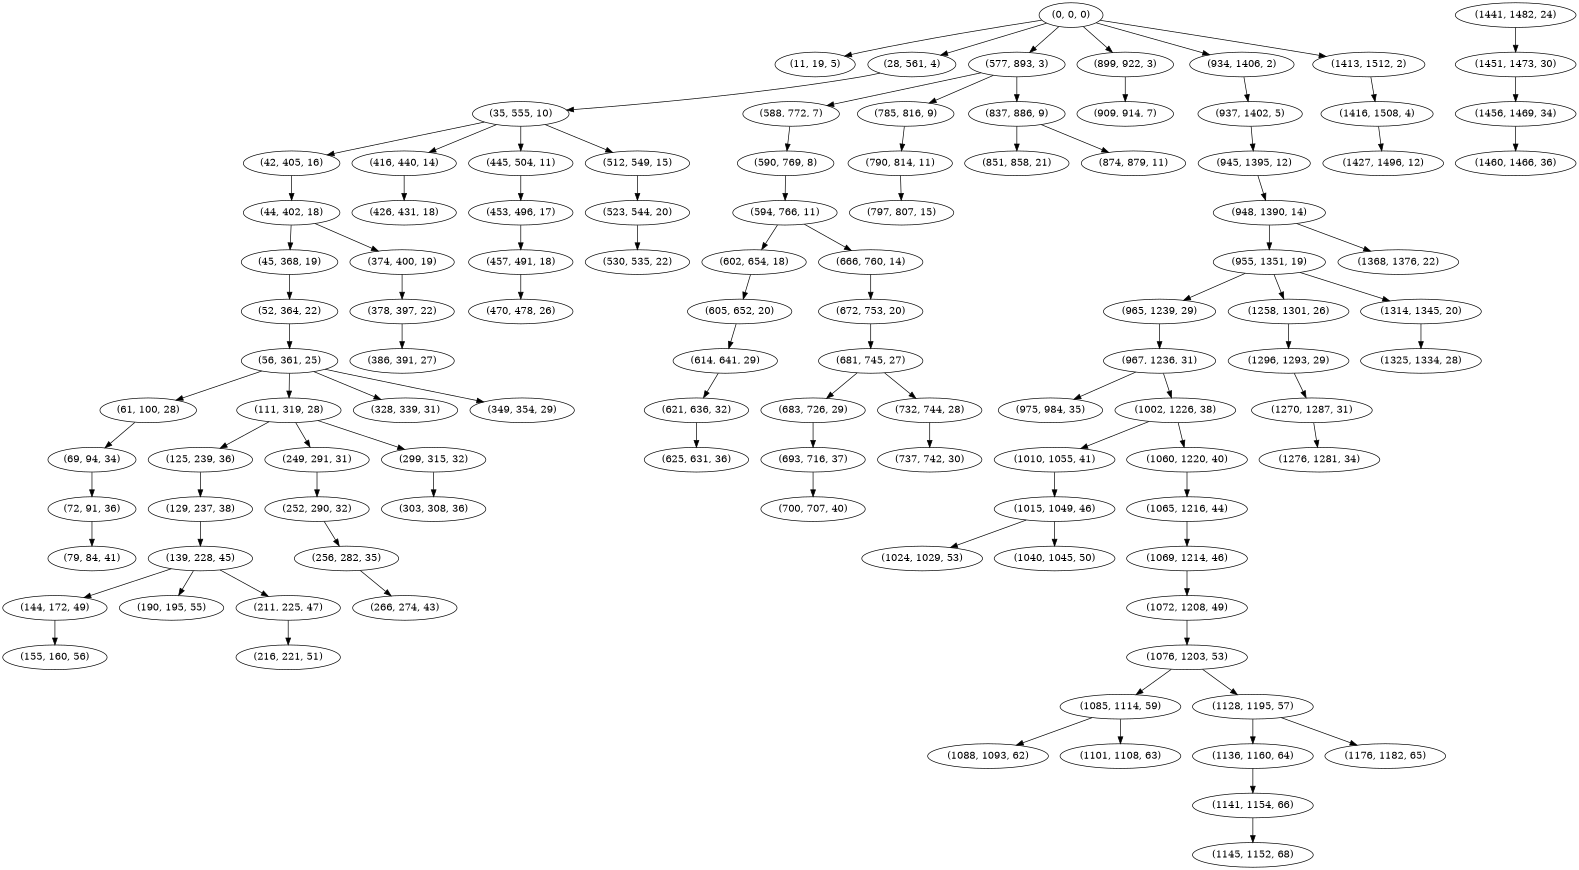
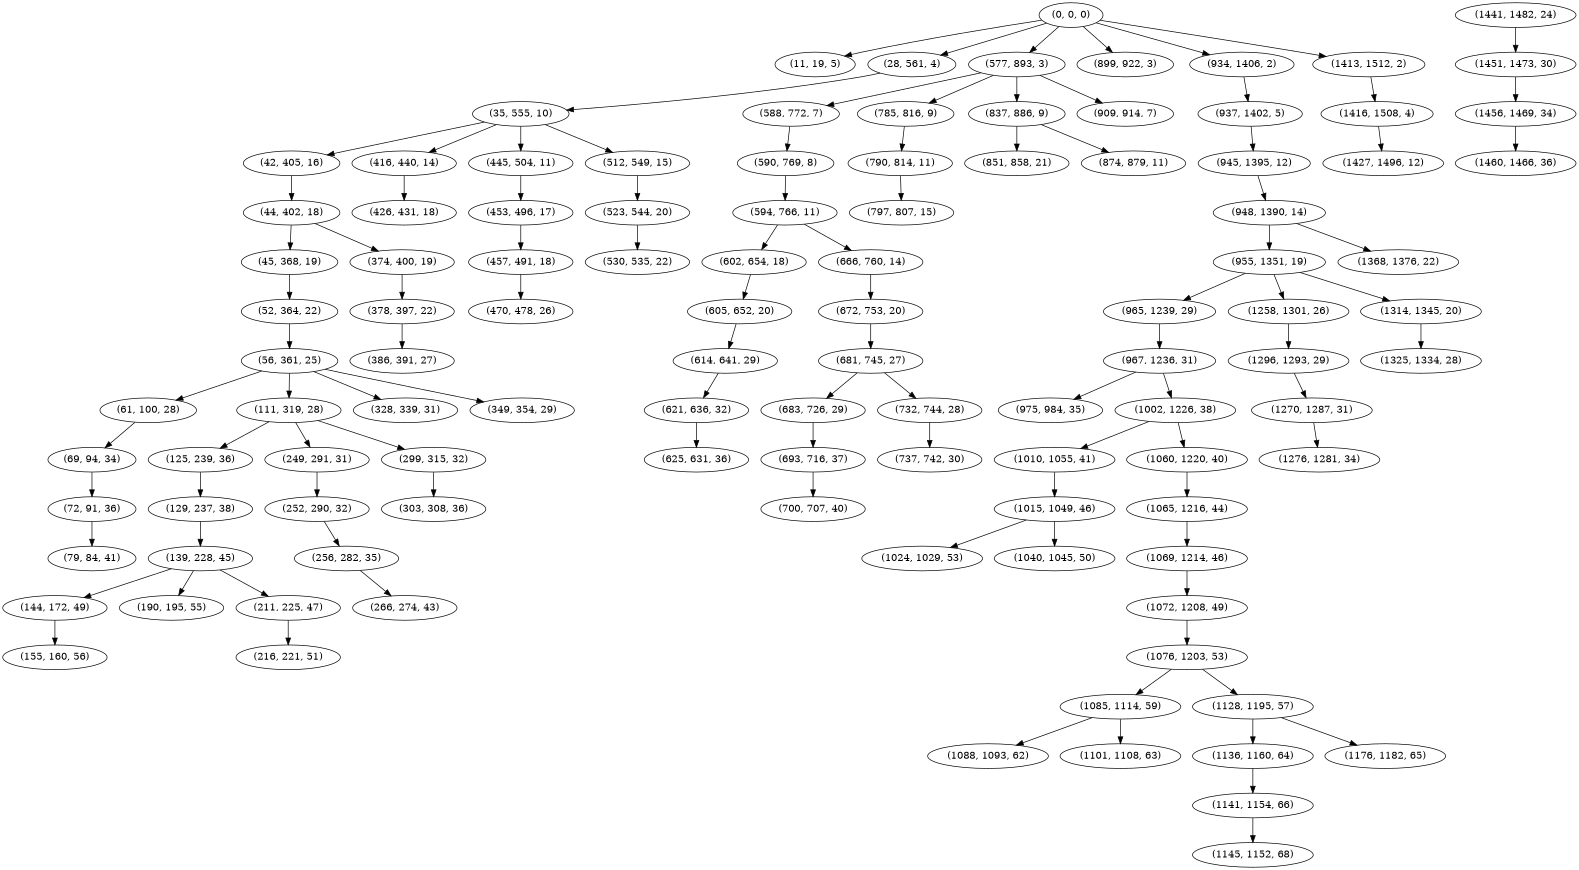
edge "(899, 922, 3)" -> "(909, 914, 7)": now "(577, 893, 3)" -> "(909, 914, 7)"
